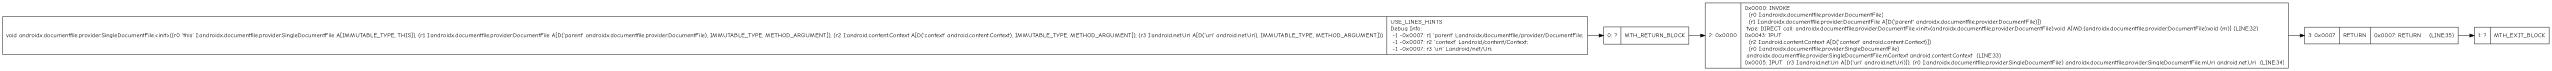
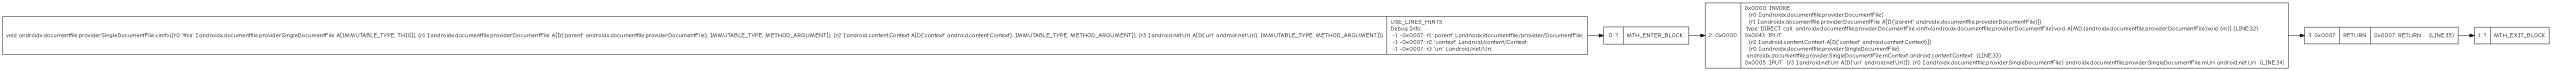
node "0: ?": text "MTH_RETURN_BLOCK" -> "MTH_ENTER_BLOCK"
